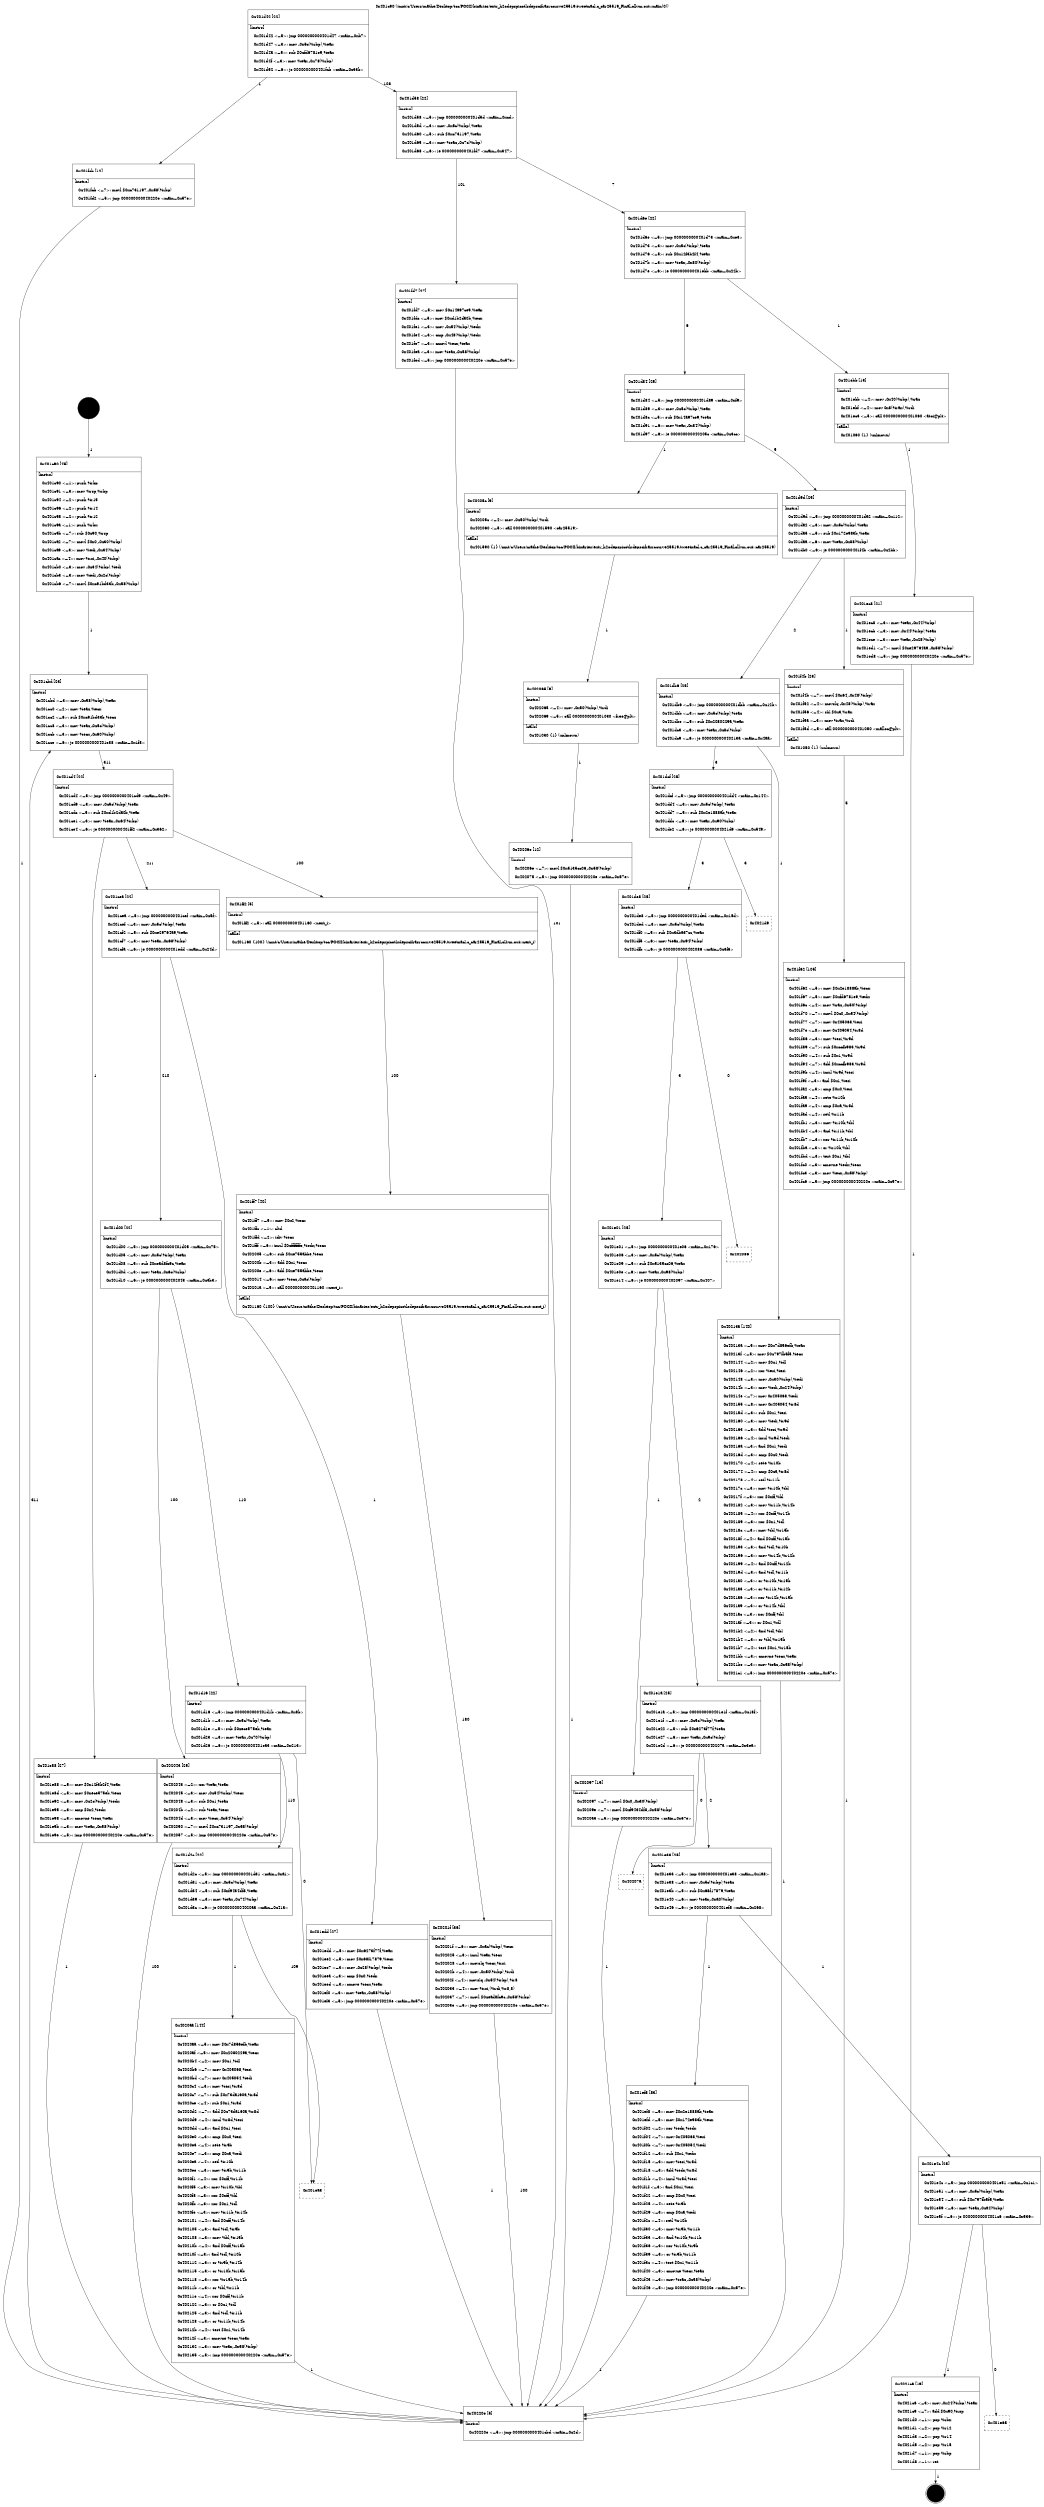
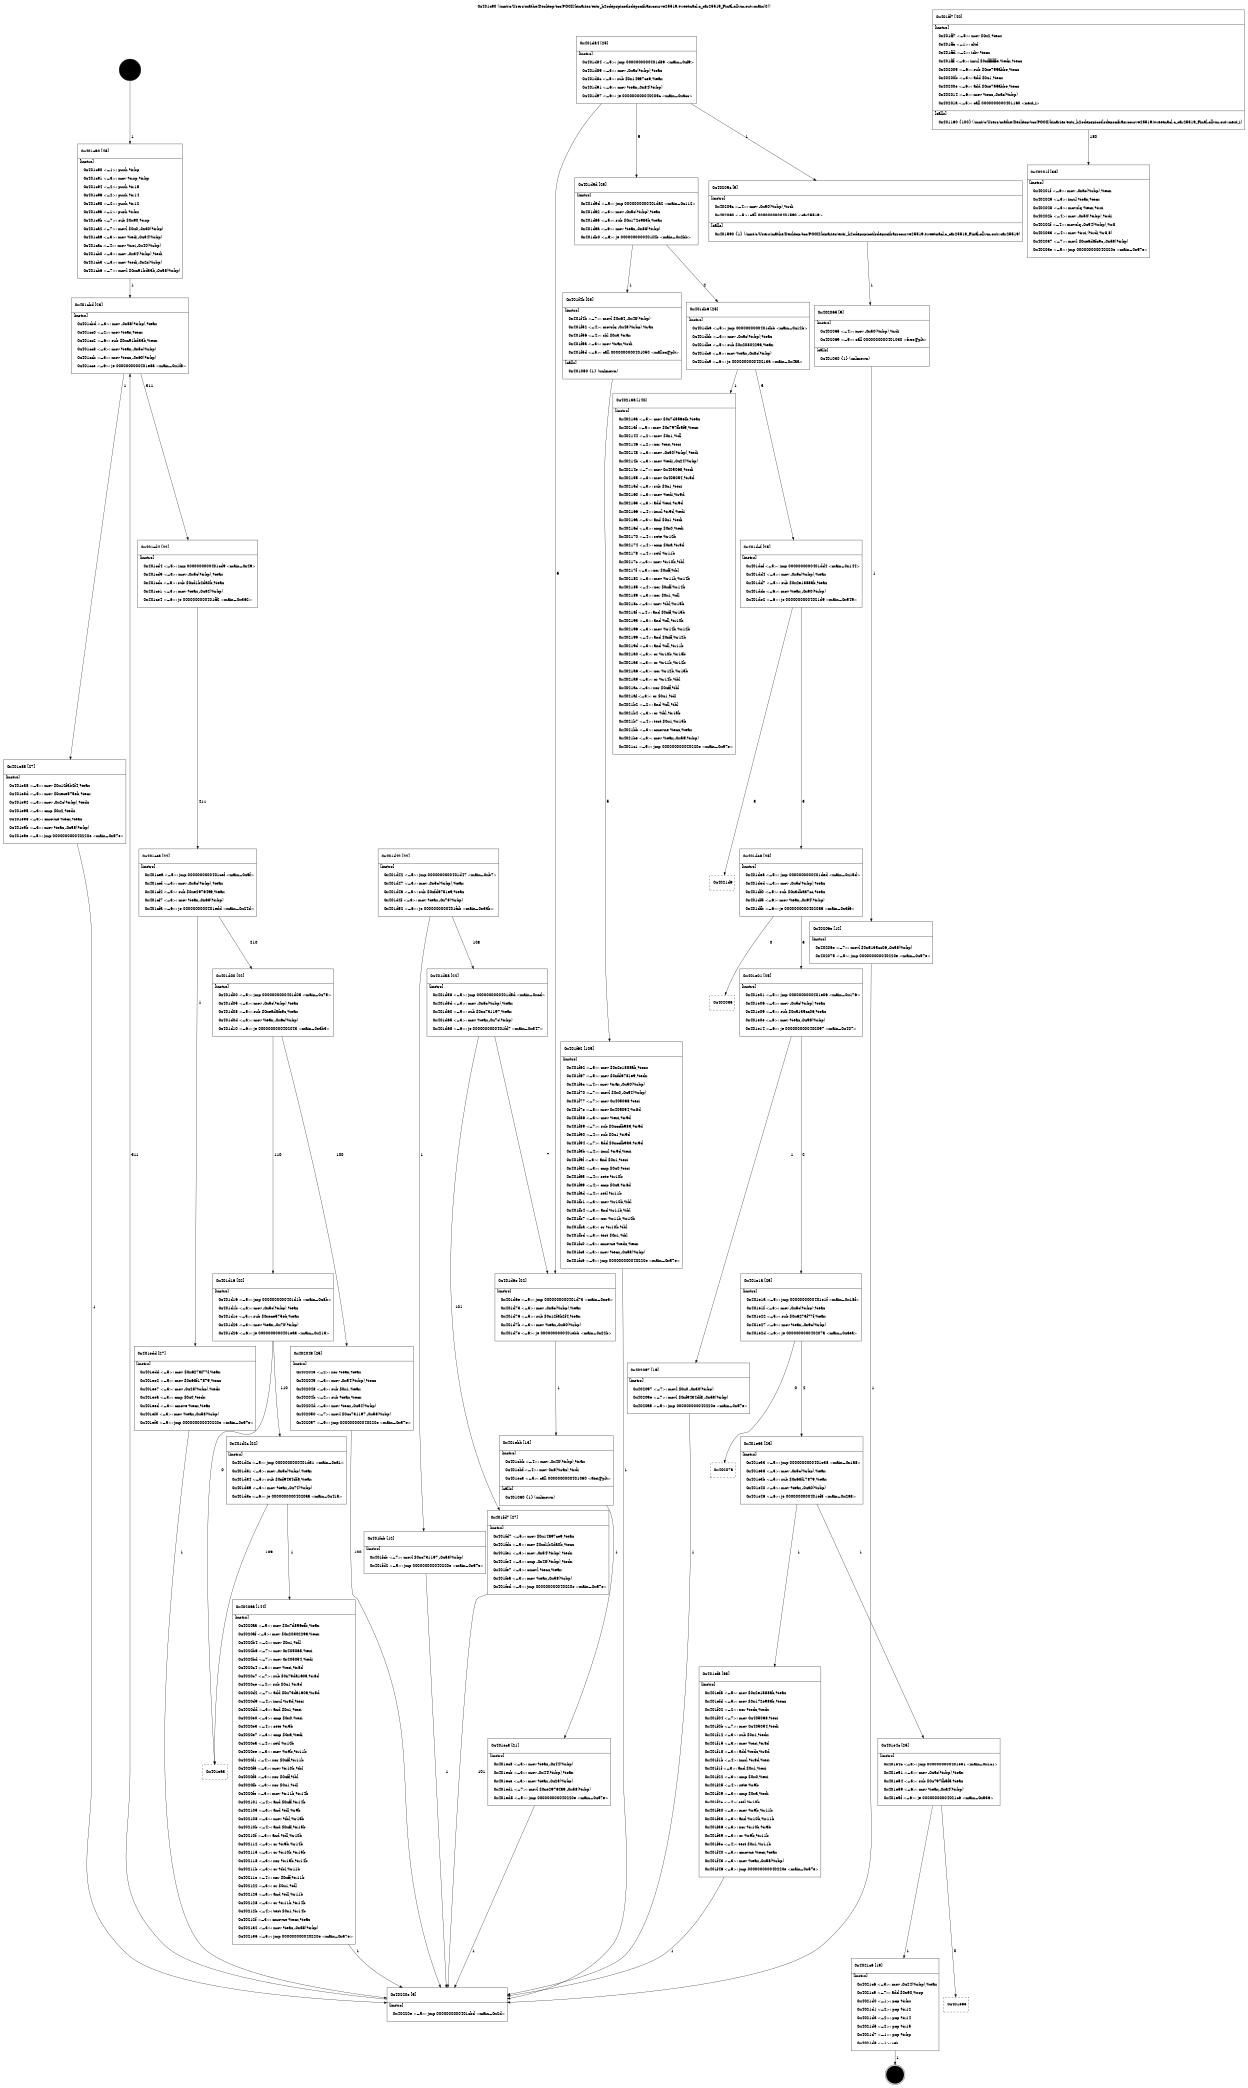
edge "0x401d6e [22]" -> "0x401d84 [25]": reversed
node "0x401ff2 [5]": removed
edge "0x401cd4 [22]" -> "0x401e88 [27]": now "0x401cbd [23]" -> "0x401e88 [27]"
edge "0x40213a [140]" -> "0x40220e [5]": removed, label "1"
edge "0x40201f [36]" -> "0x40220e [5]": removed, label "100"
